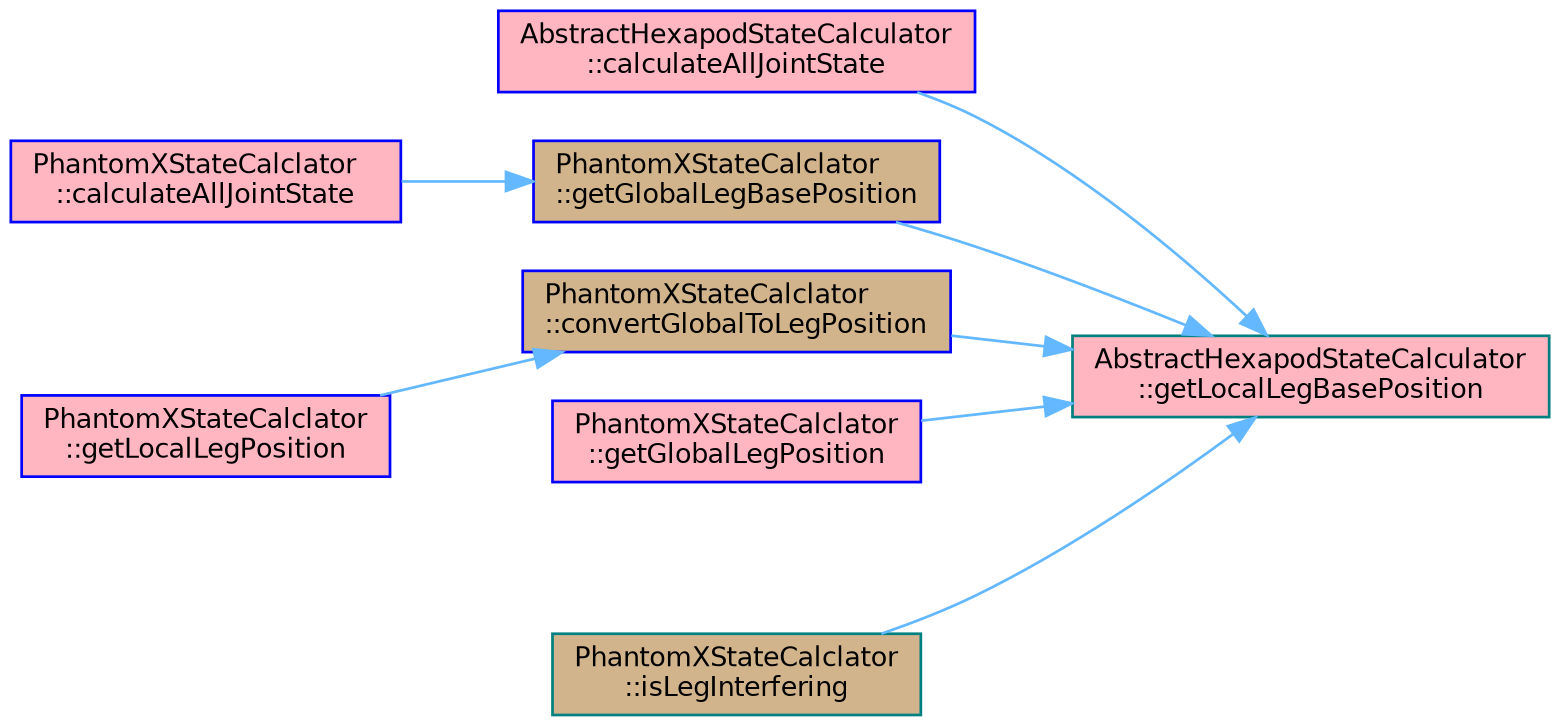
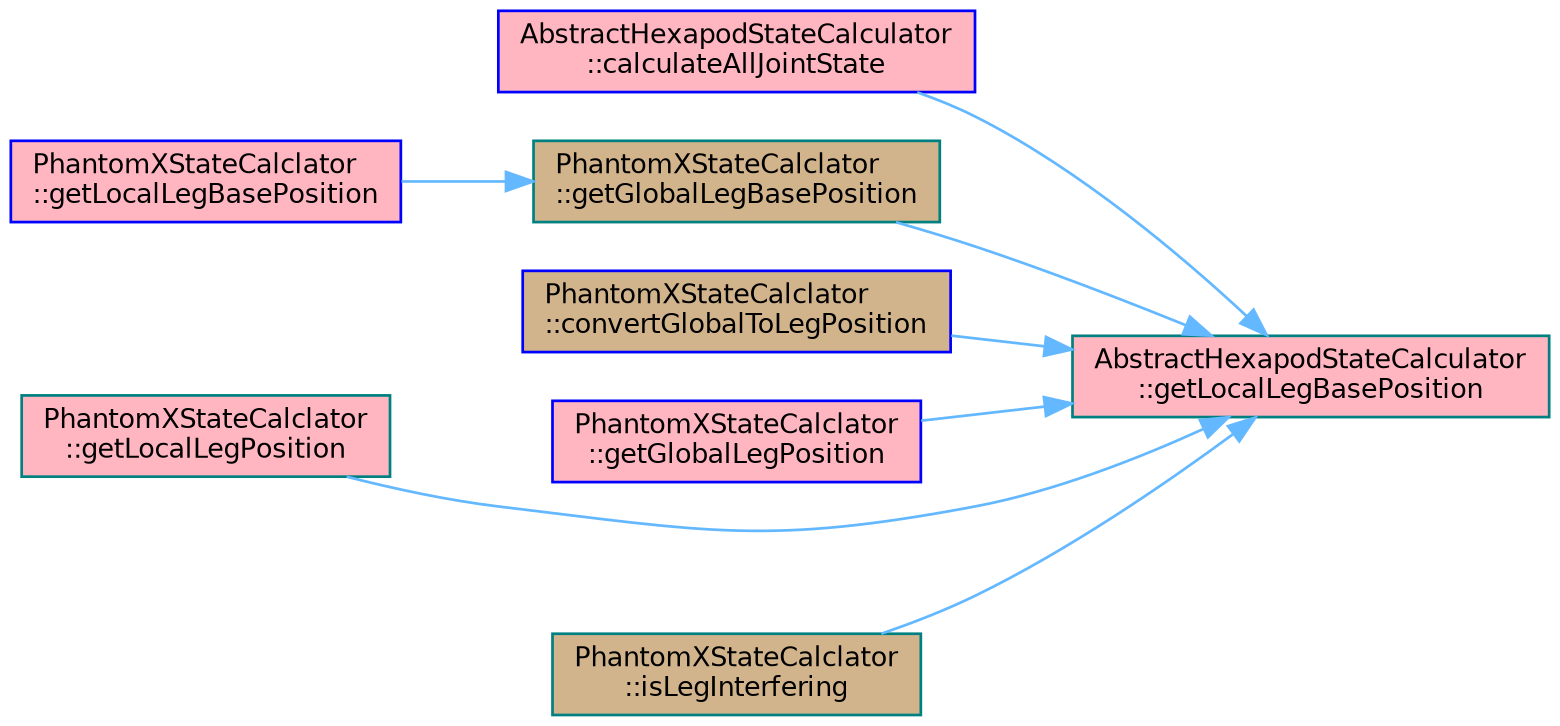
node "PhantomXStateCalclator ::calculateAllJointState": label "PhantomXStateCalclator ::calculateAllJointState" -> "PhantomXStateCalclator ::getLocalLegBasePosition"
node "PhantomXStateCalclator ::getGlobalLegBasePosition": color blue -> teal
edge "PhantomXStateCalclator ::getLocalLegPosition" -> "PhantomXStateCalclator ::convertGlobalToLegPosition": now "PhantomXStateCalclator ::getLocalLegPosition" -> "AbstractHexapodStateCalculator ::getLocalLegBasePosition"
node "PhantomXStateCalclator ::getLocalLegPosition": color blue -> teal
